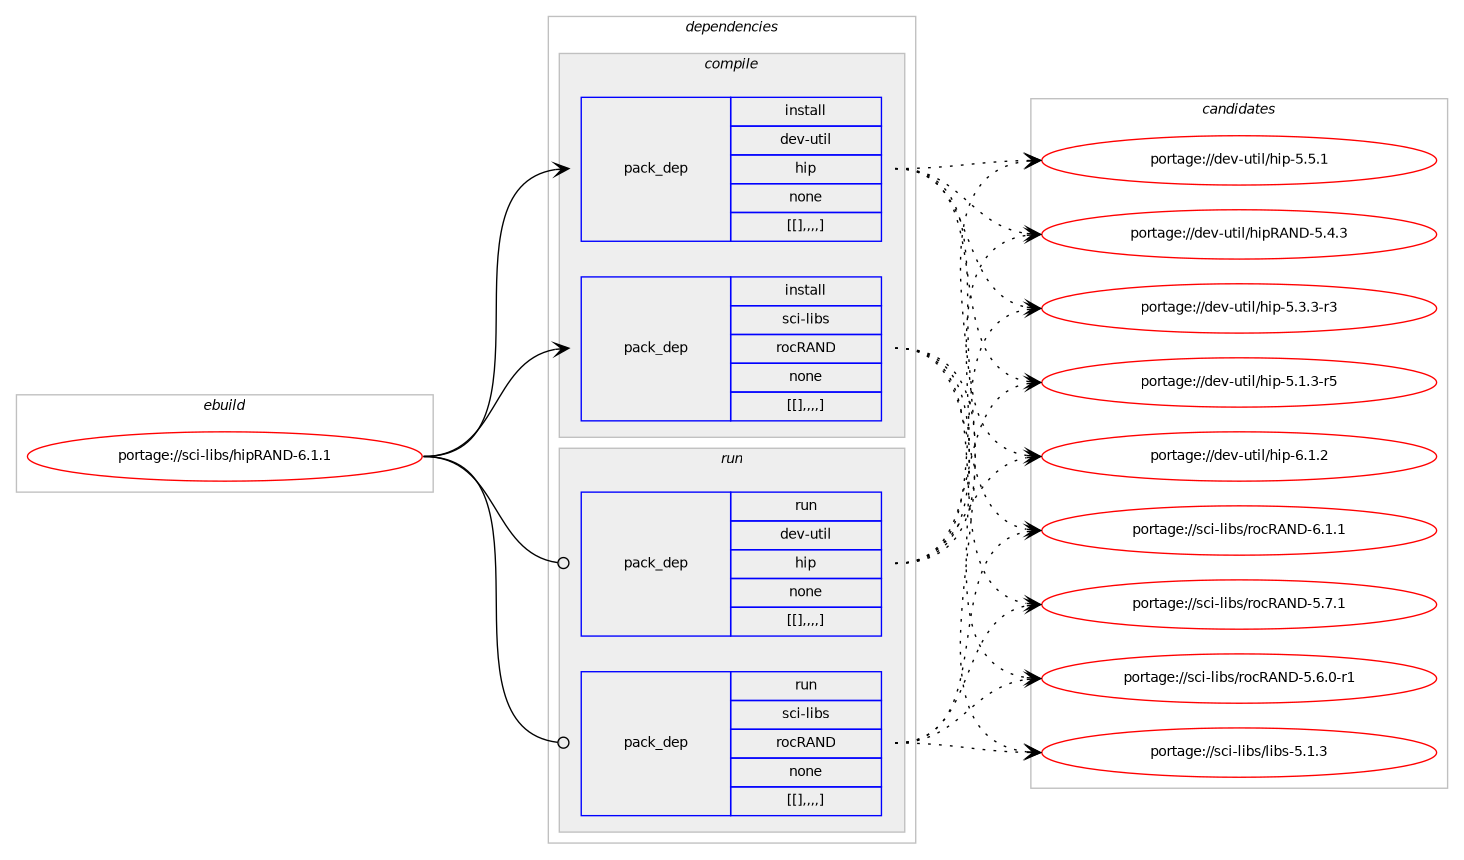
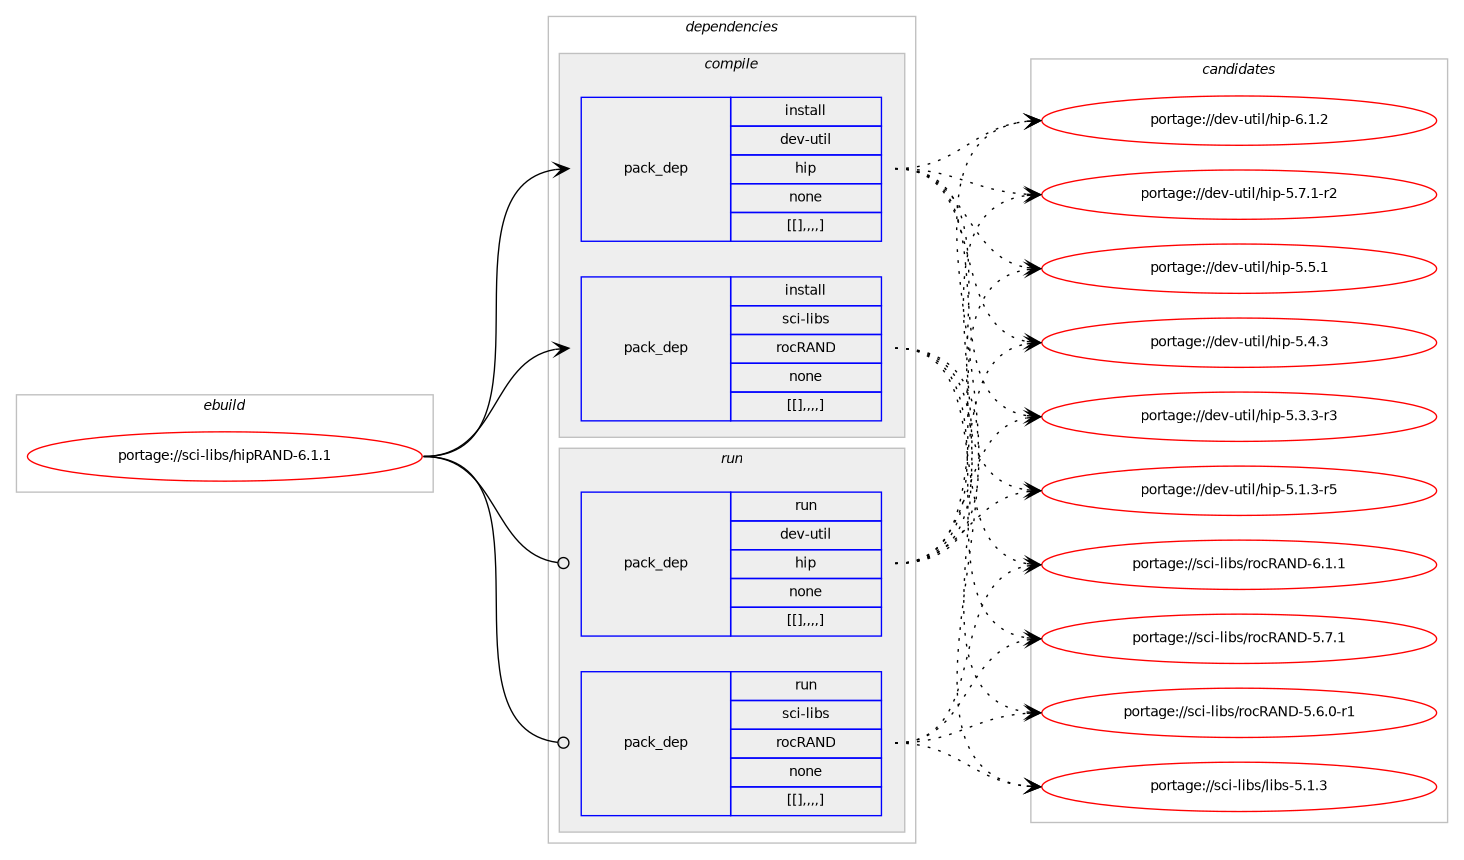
node "portage://dev-util/hip-5.7.1-r2": added
node "portage://dev-util/hipRAND-5.4.3": label "portage://dev-util/hipRAND-5.4.3" -> "portage://dev-util/hip-5.4.3"
